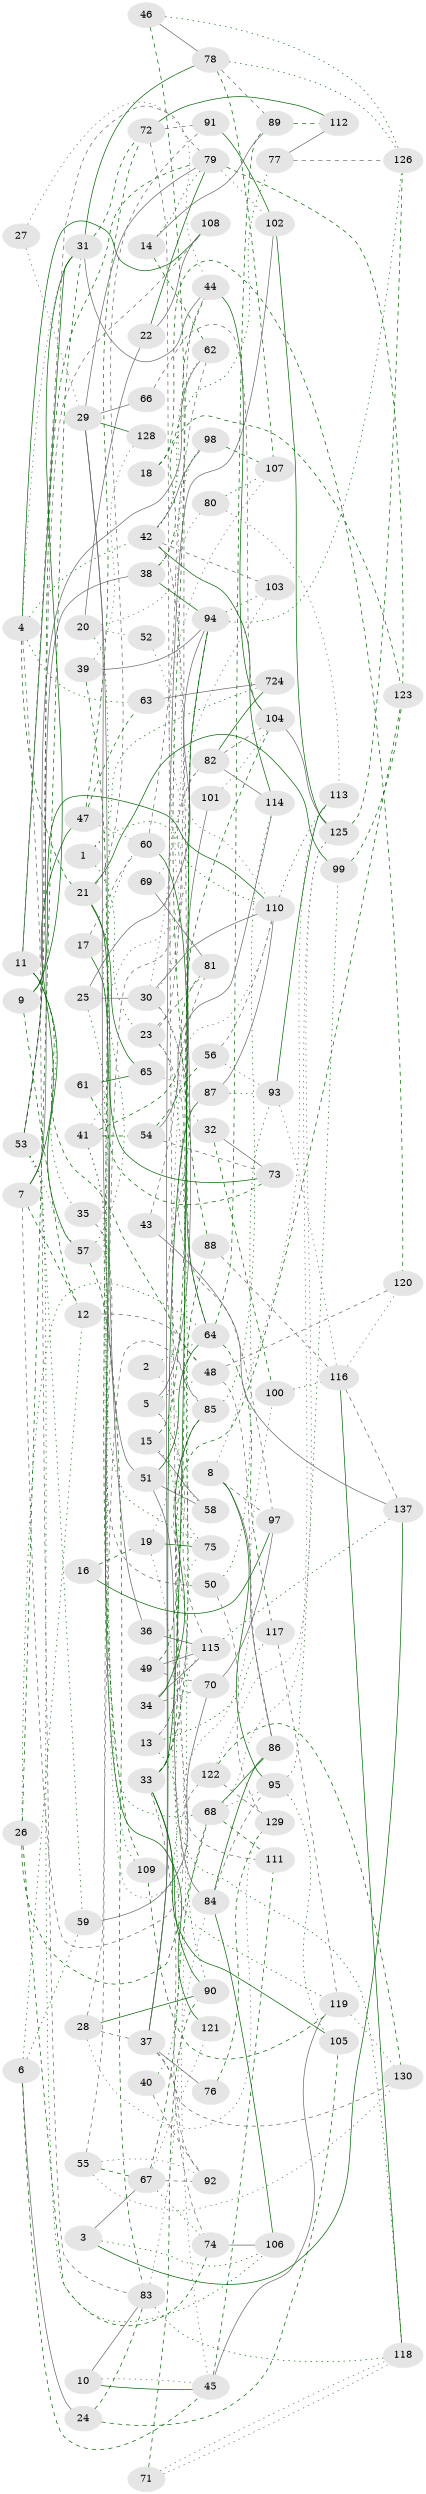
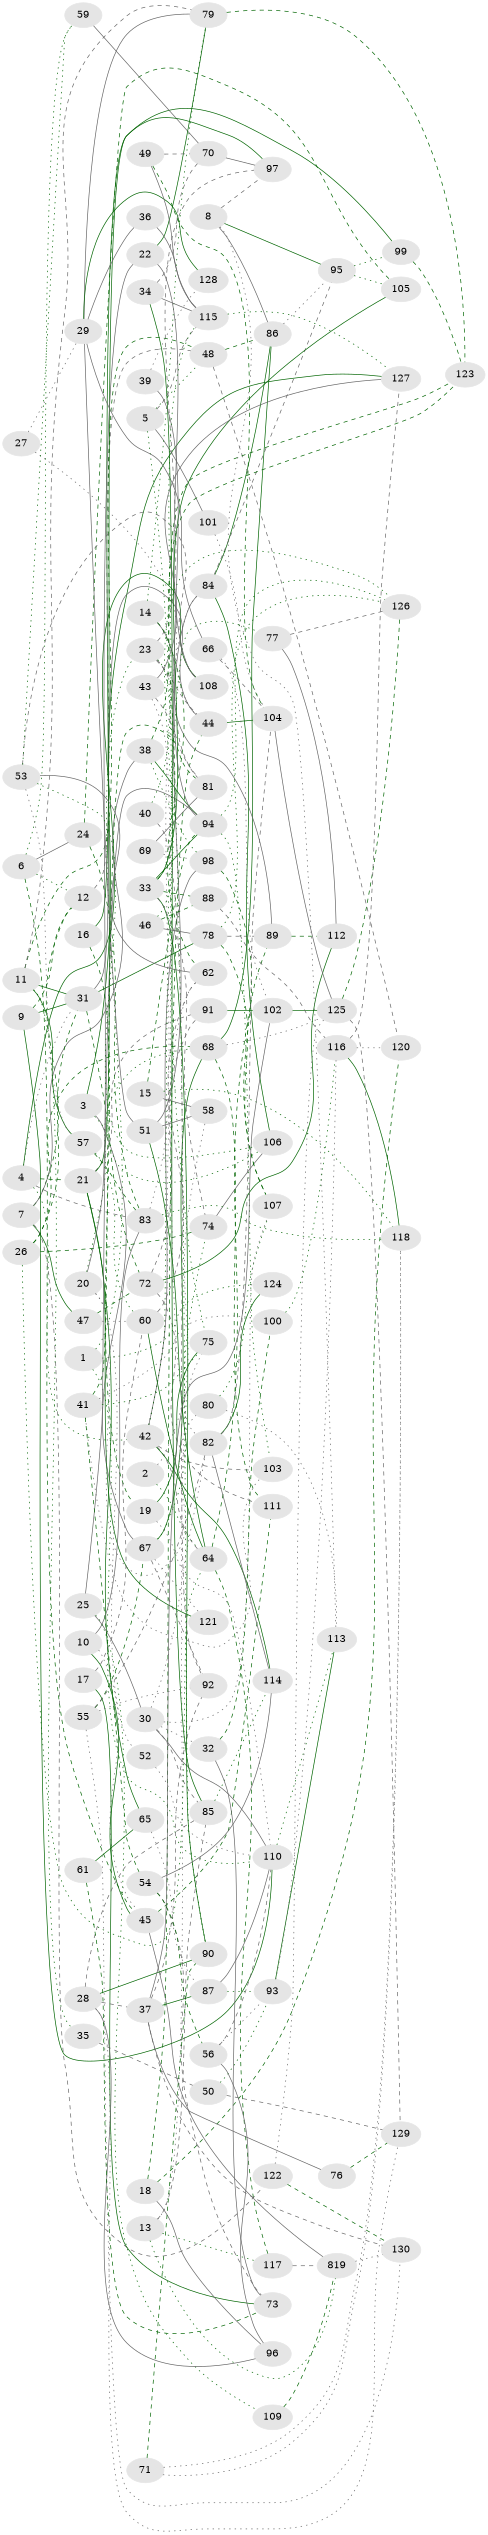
edge "79" -- "102": now "66" -- "102"
edge "79" -- "53": removed
node "724": label "724" -> "124"
node "63": removed
edge "43" -- "82": added
edge "39" -- "109": removed
node "137": label "137" -> "127"
edge "48" -- "86": color gray40 -> darkgreen
edge "95" -- "68": now "95" -- "86"
edge "122" -- "129": now "125" -- "129"
edge "19" -- "45": removed
node "119": label "119" -> "819"
edge "68" -- "67": style dashed -> solid
node "96": added
